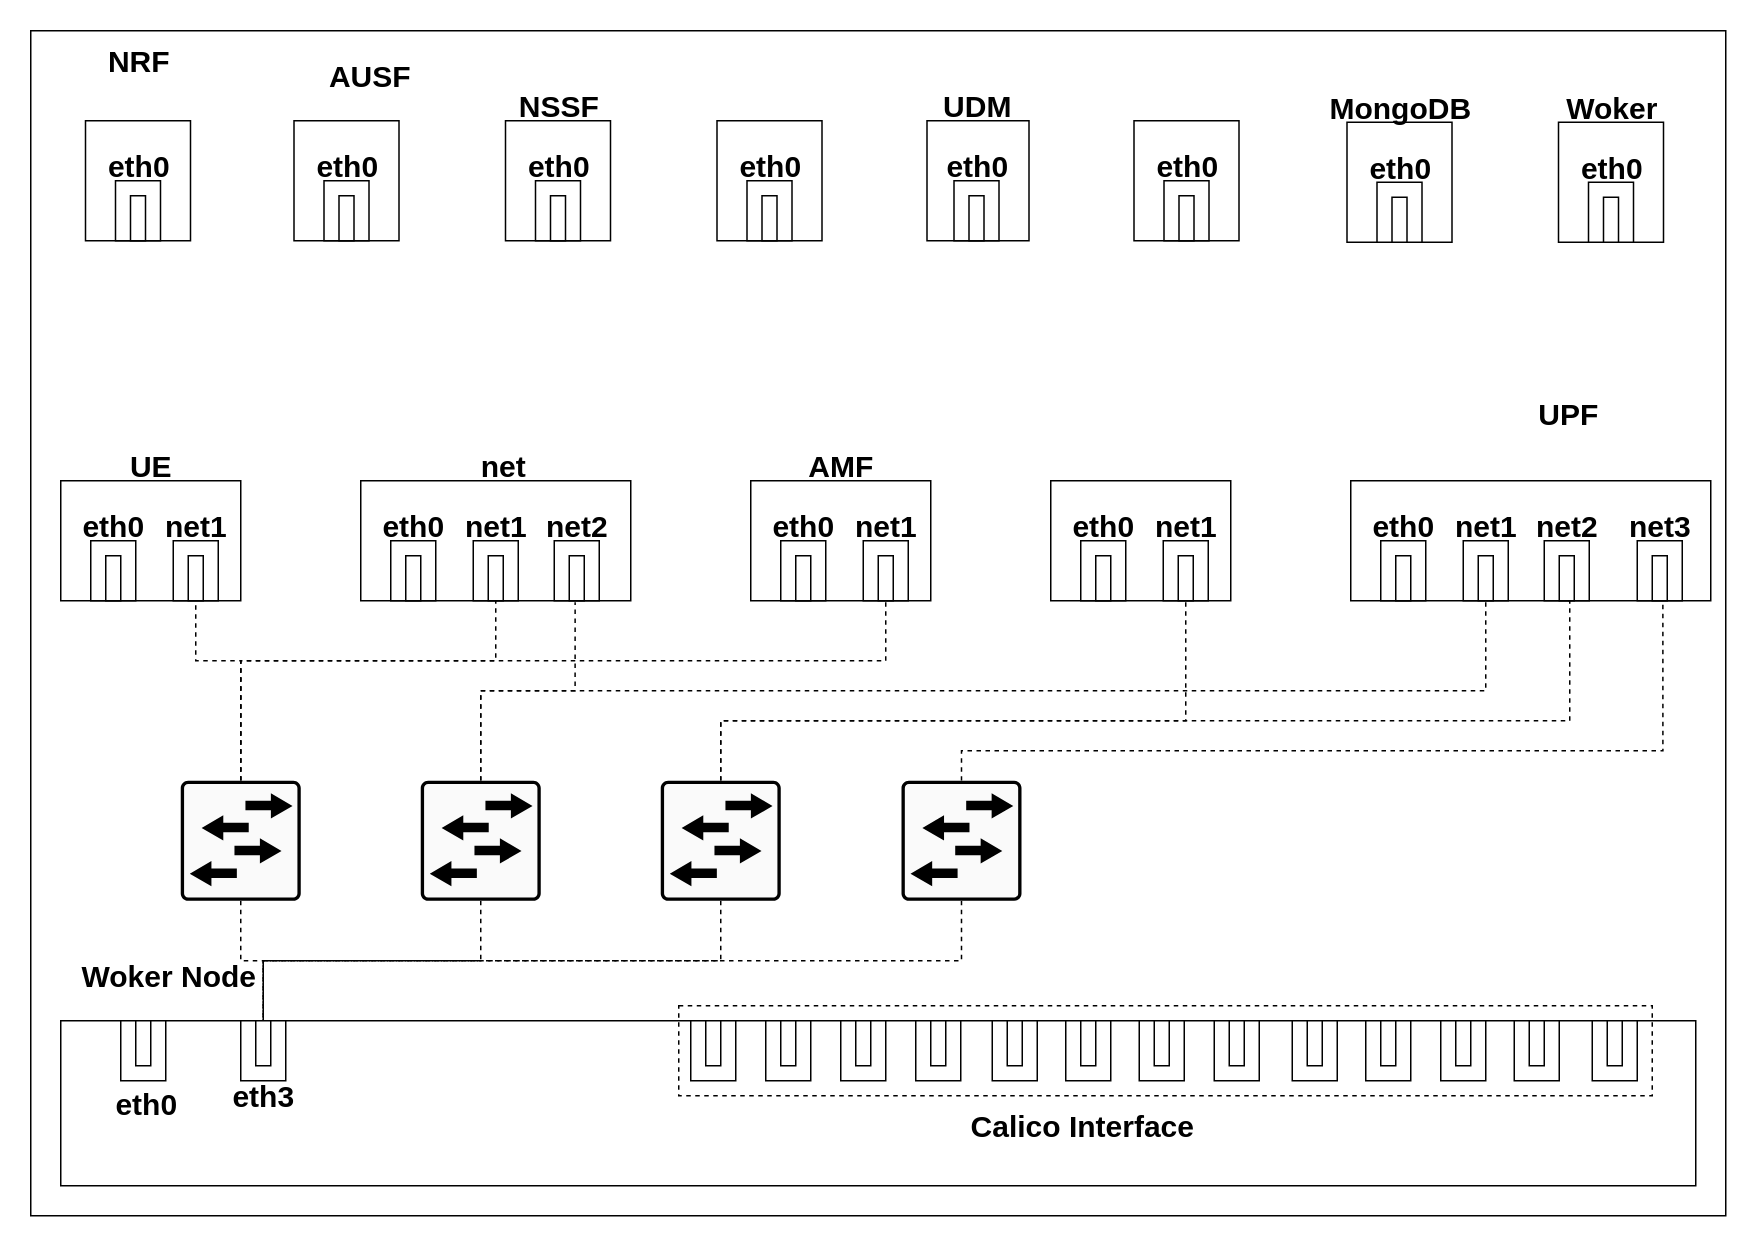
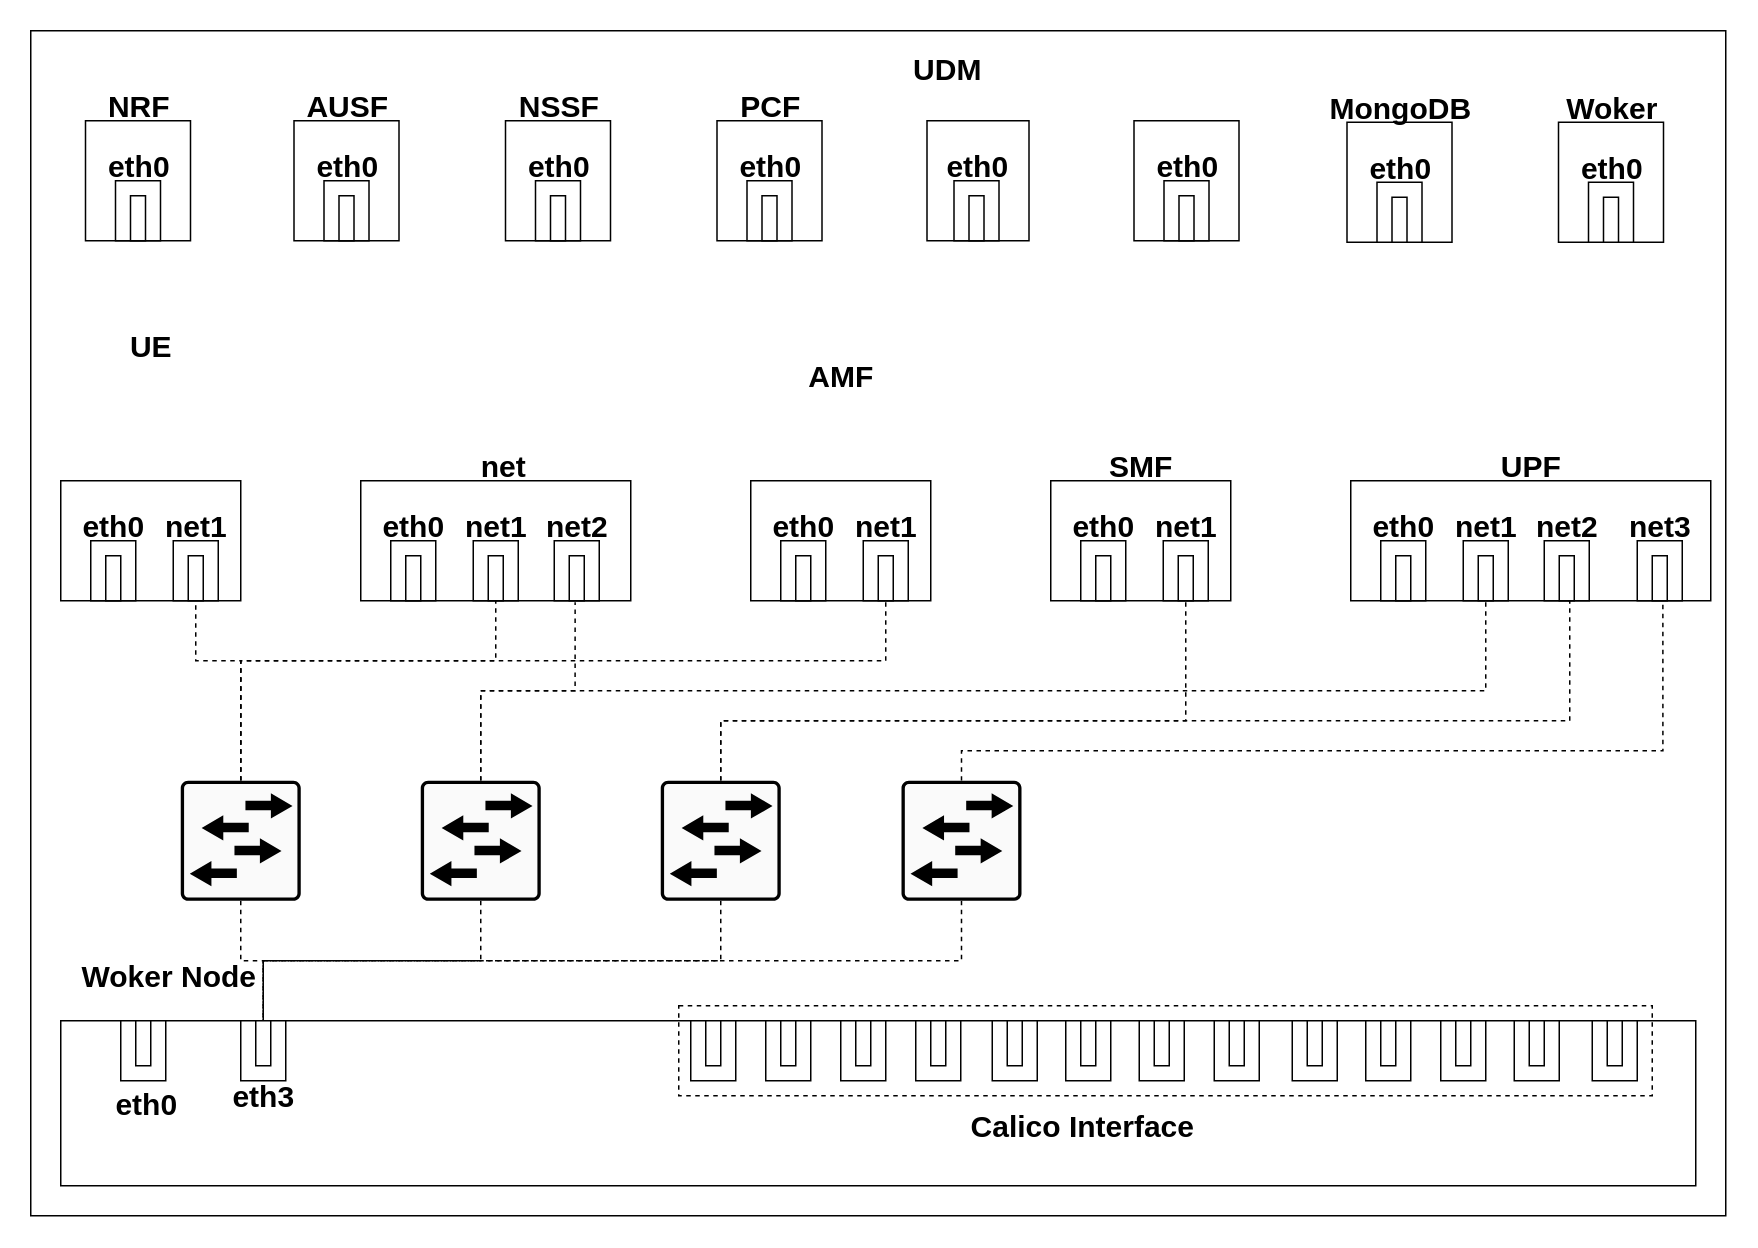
node "NRF": moved (138, 61) -> (138, 106)
node "AUSF": moved (369, 76) -> (347, 106)
node "PCF": added
node "UDM": moved (977, 106) -> (947, 68)
node "UPF": moved (1568, 413) -> (1531, 466)
node "UE": moved (151, 466) -> (151, 346)
node "AMF": moved (841, 466) -> (841, 376)
node "SMF": added
